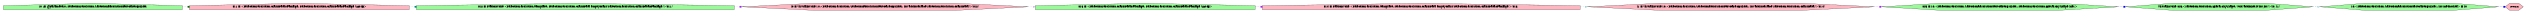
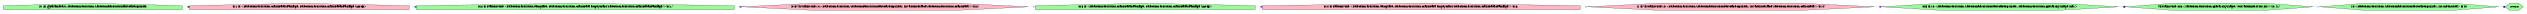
node "return": fillcolor lightpink -> palegreen
